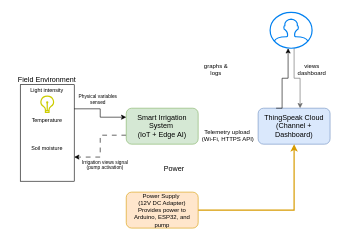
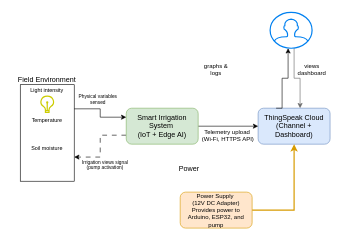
edge "Smart Irrigation System (IoT + Edge AI)" -> "ThingSpeak Cloud (Channel + Dashboard)": added
node "Power": moved (174, 169) -> (189, 169)
node "Power Supply (12V DC Adapter) Provides power to Arduino, ESP32, and pump": moved (162, 210) -> (216, 210)
